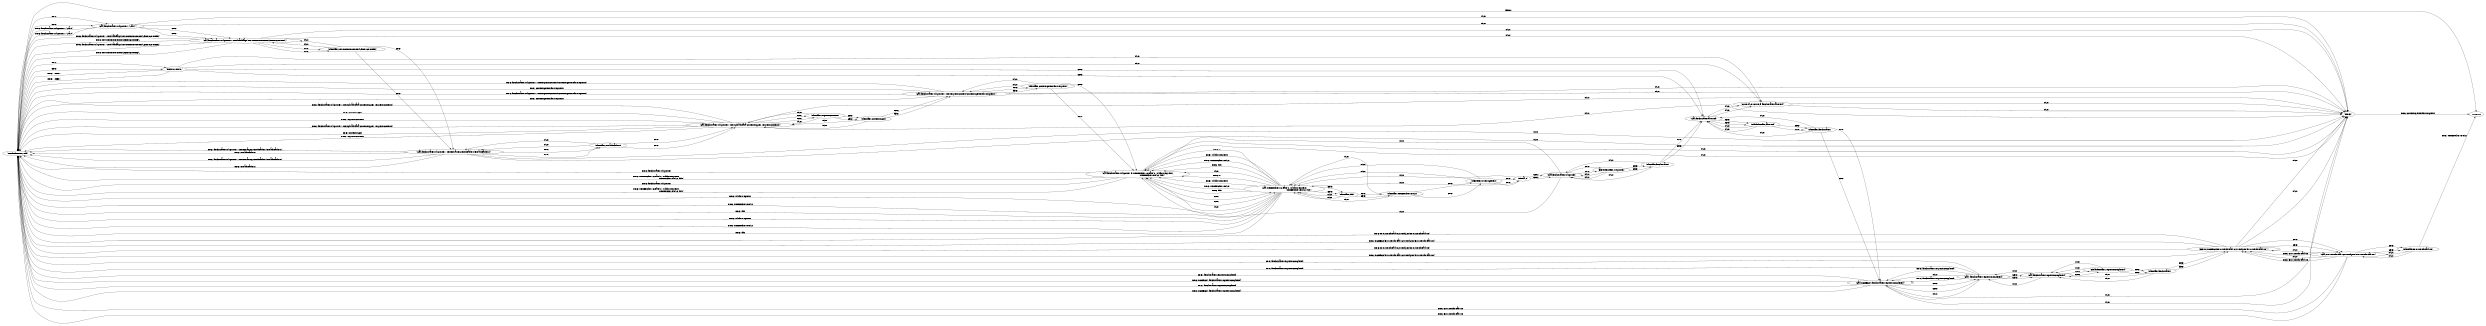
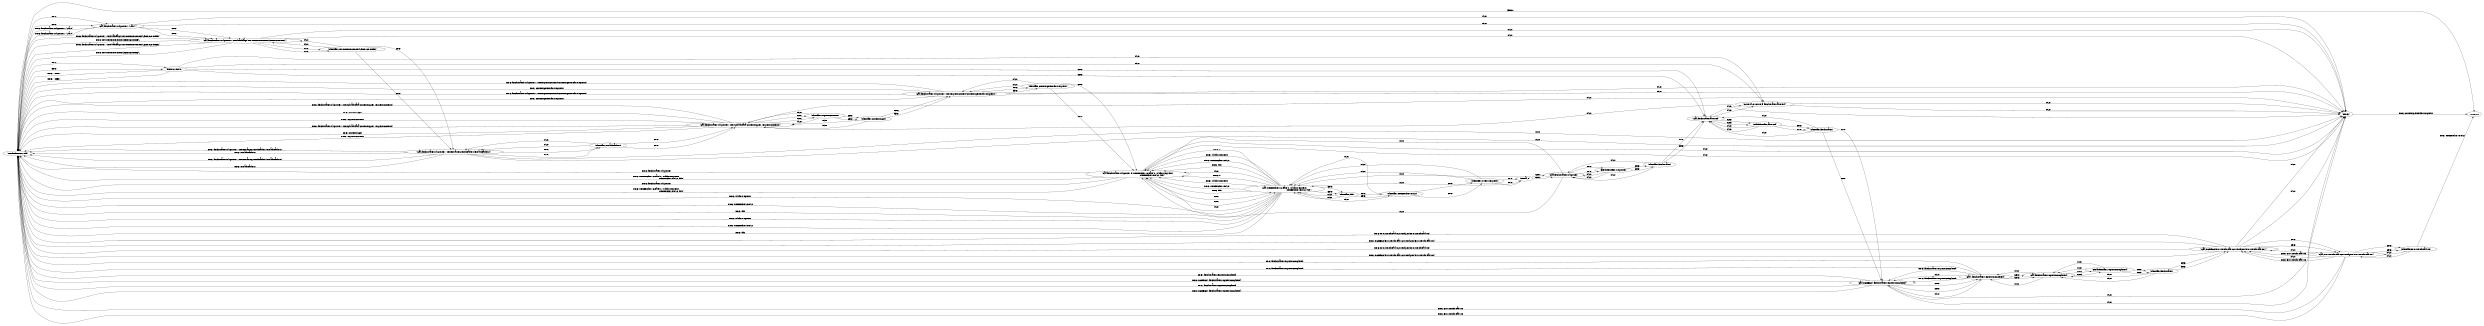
node "(Identifier,url_for_getter_)": label "(Identifier,url_for_getter_)" -> "(Identifier,url_for_request_)"
node "(Return,DCHECK(BrowserThread::CurrentlyOn(BrowserThread::IO)))": label "(Return,DCHECK(BrowserThread::CurrentlyOn(BrowserThread::IO)))" -> "(Call,DCHECK(BrowserThread::CurrentlyOn(BrowserThread::IO)))"
